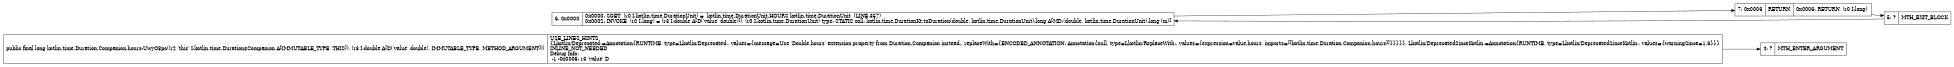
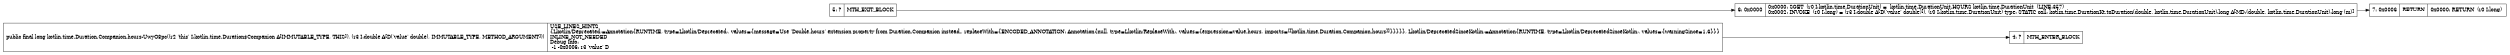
node "7: 0x0006": text "0x0006: RETURN  (r0 I:long)" -> "0x0000: RETURN  (r0 I:long)"
edge "7: 0x0006" -> "5: ?": removed
node "4: ?": text "MTH_ENTER_ARGUMENT" -> "MTH_ENTER_BLOCK"
